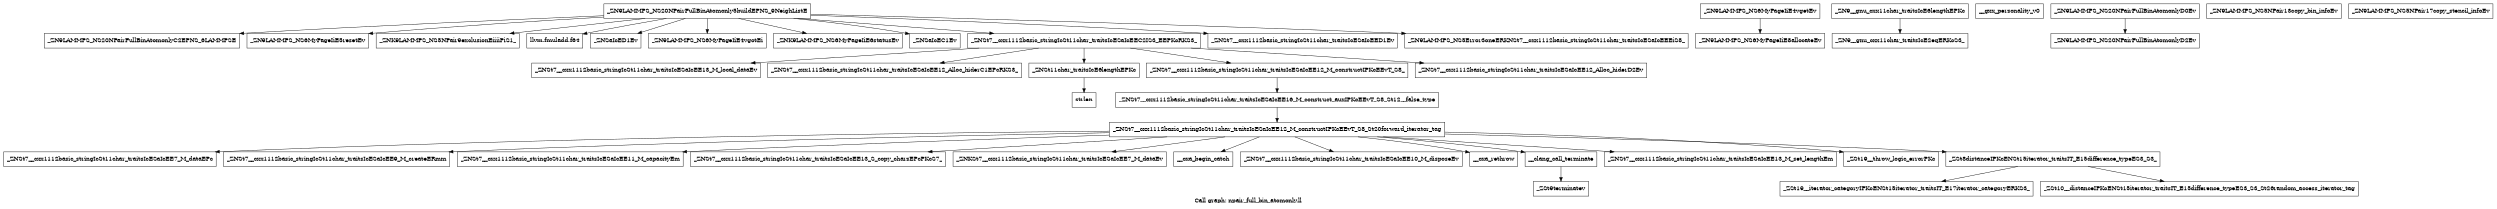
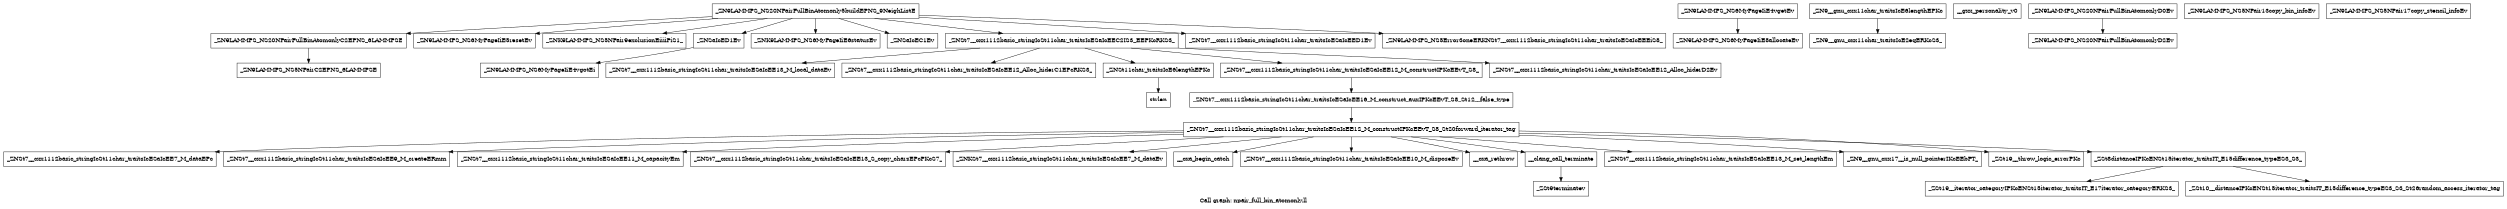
edge "_ZN9LAMMPS_NS20NPairFullBinAtomonly5buildEPNS_9NeighListE" -> "_ZN9LAMMPS_NS6MyPageIiE4vgotEi": now "_ZNSaIcED1Ev" -> "_ZN9LAMMPS_NS6MyPageIiE4vgotEi"
node "llvm.fmuladd.f64": removed
node "_ZN9LAMMPS_NS5NPairC2EPNS_6LAMMPSE": added
node "_ZN9__gnu_cxx17__is_null_pointerIKcEEbPT_": added
